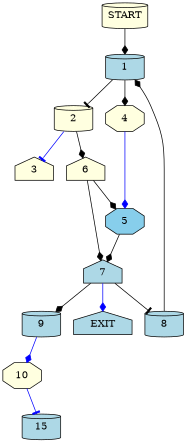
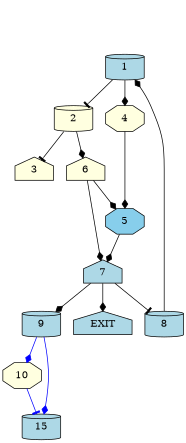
node "START": removed
edge "2" -> "3": color blue -> black
edge "4" -> "5": color blue -> black
edge "7" -> "EXIT": color blue -> black
edge "9" -> "15": added
